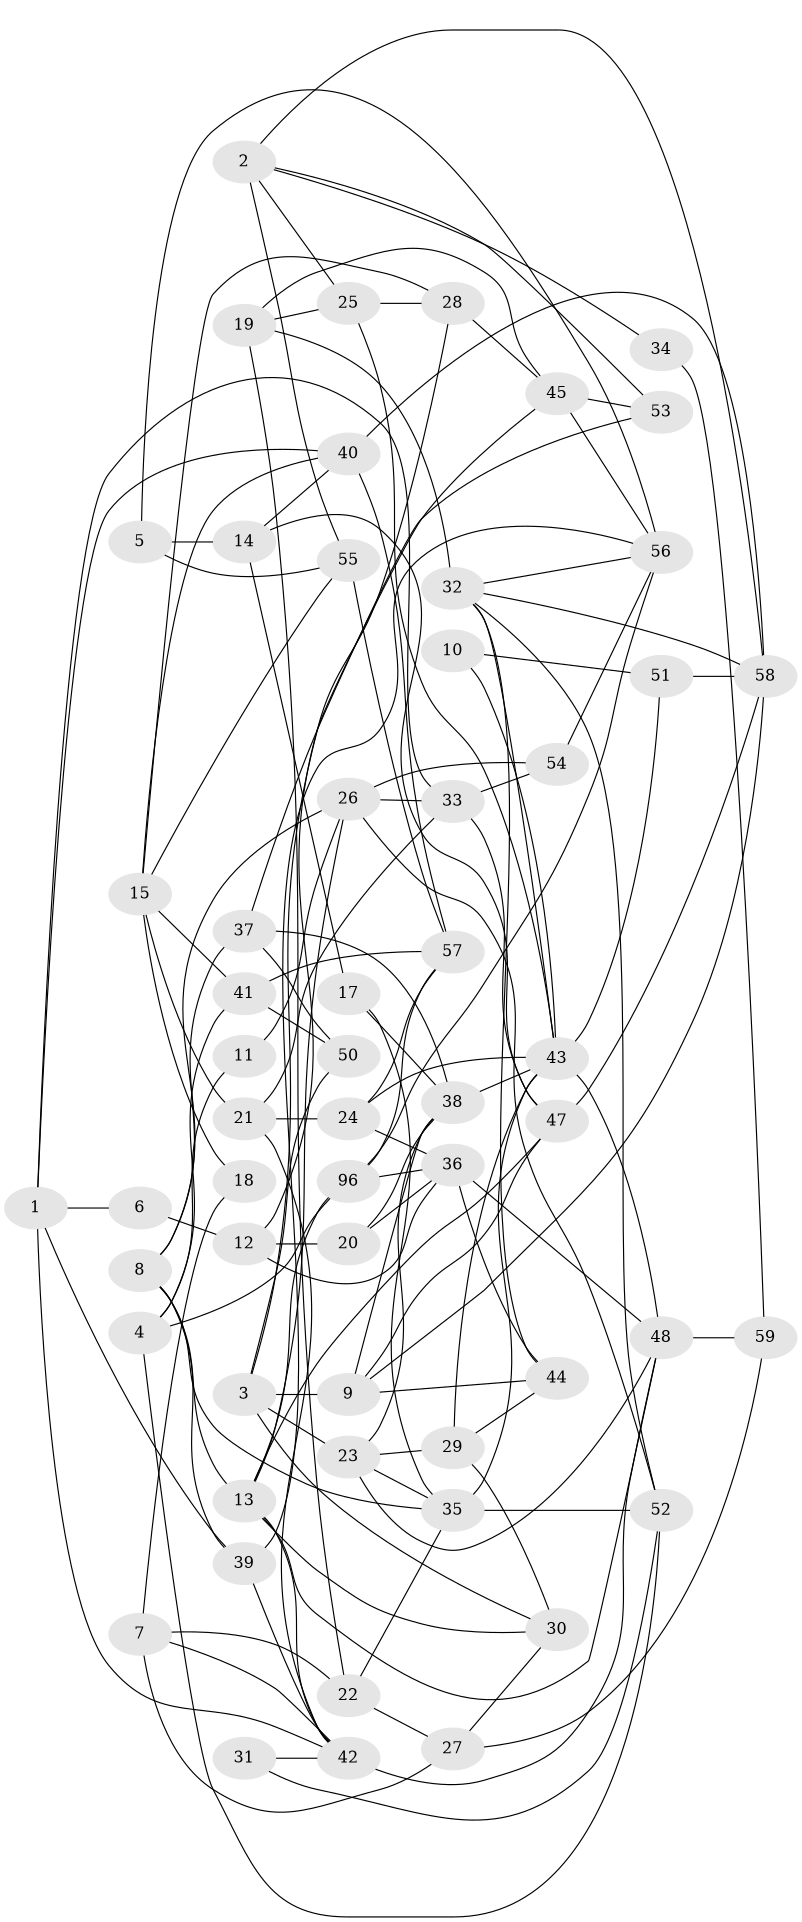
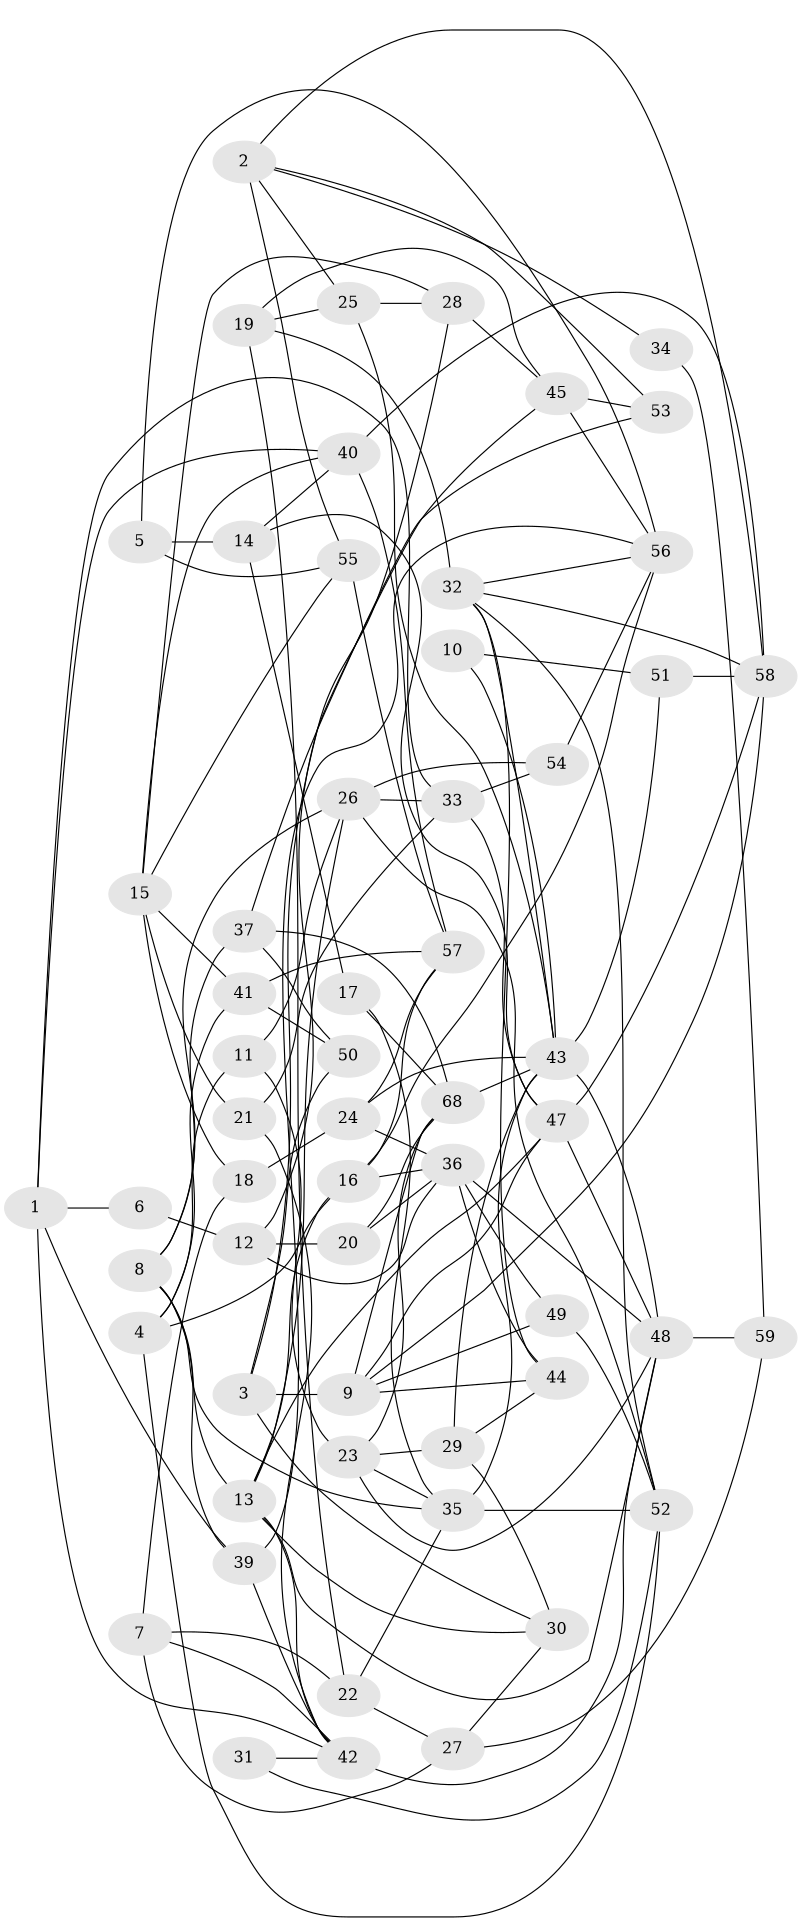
node "38": label "38" -> "68"
edge "21" -- "24": now "18" -- "24"
node "96": label "96" -> "16"
edge "47" -- "48": added
node "49": added
edge "3" -- "23": now "11" -- "23"
